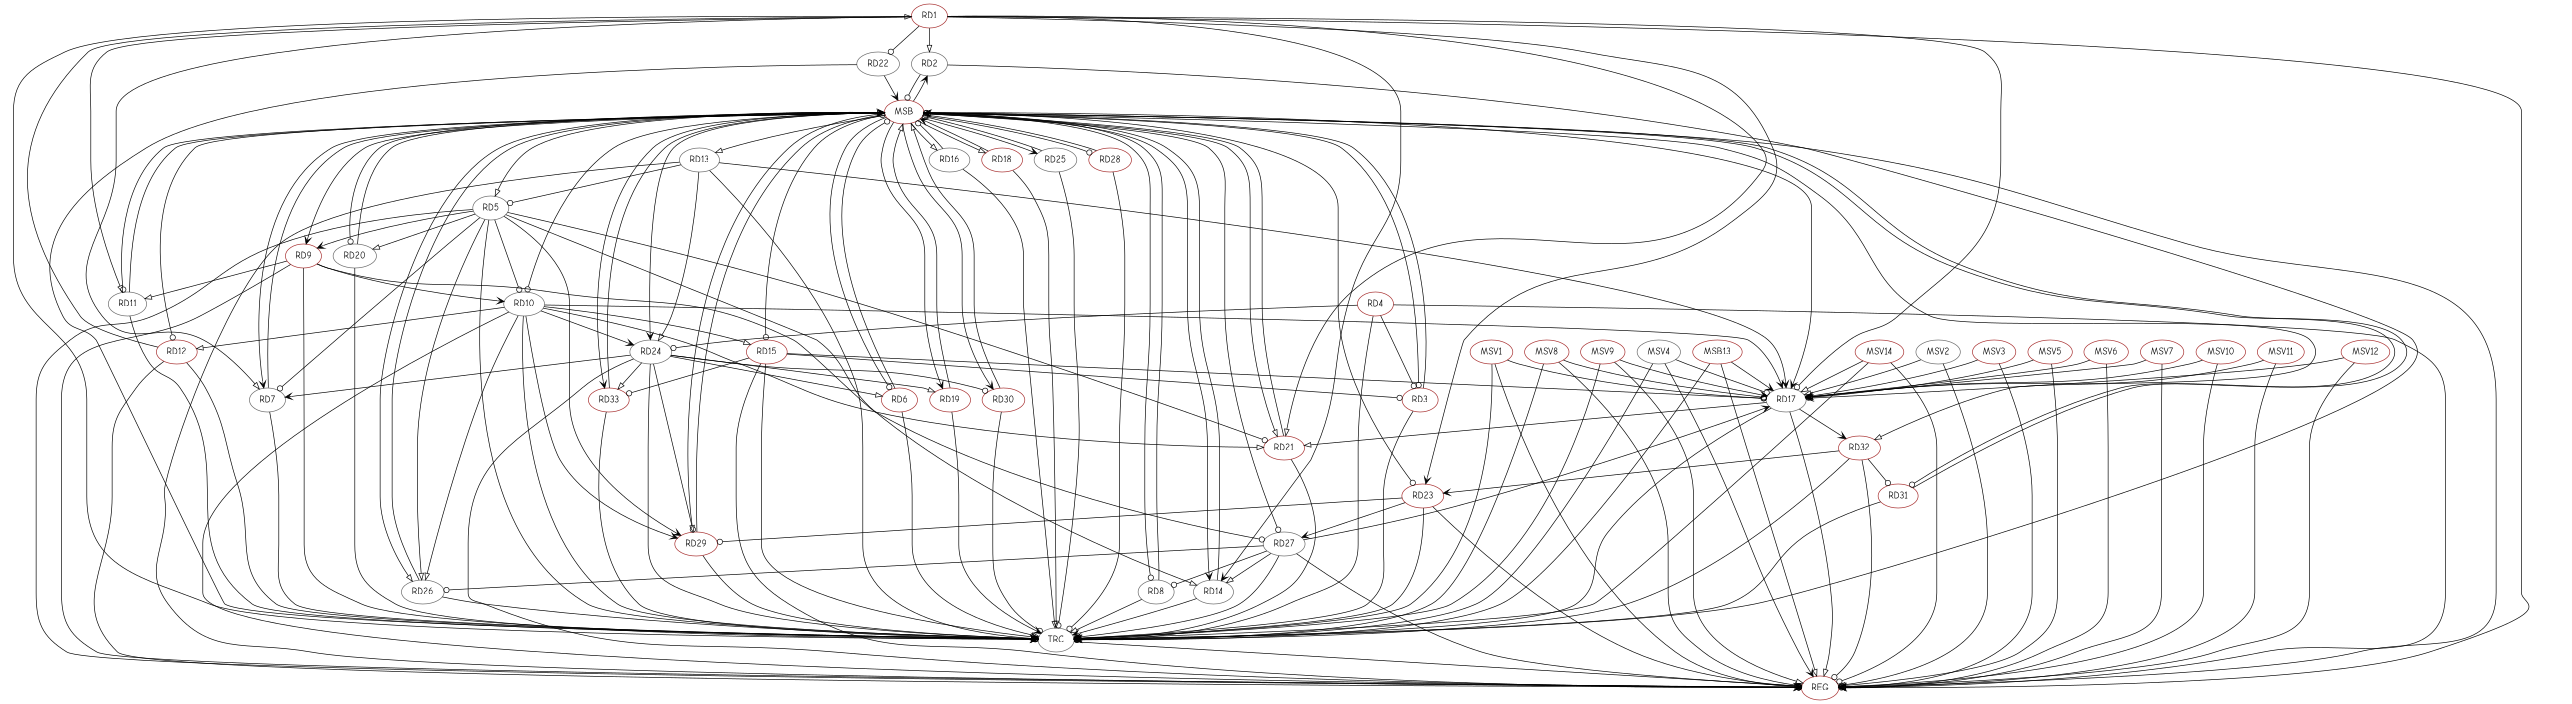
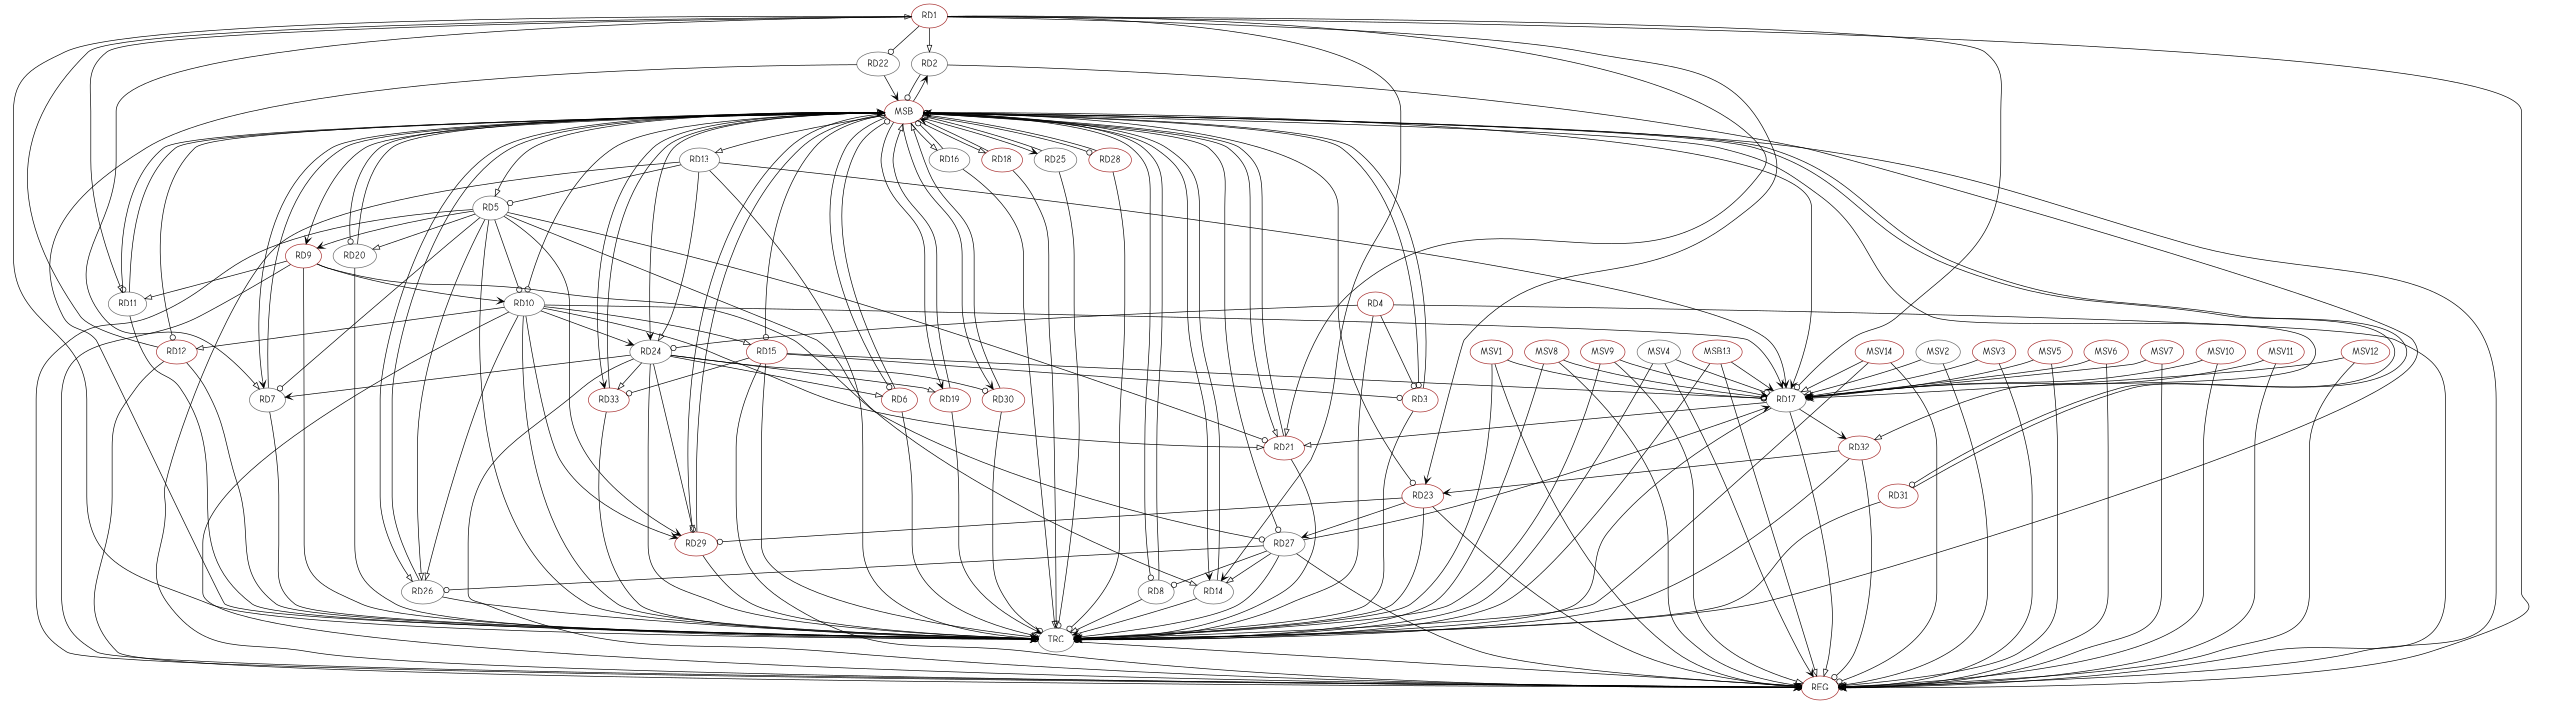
edge "RD32" -> "RD31": removed
